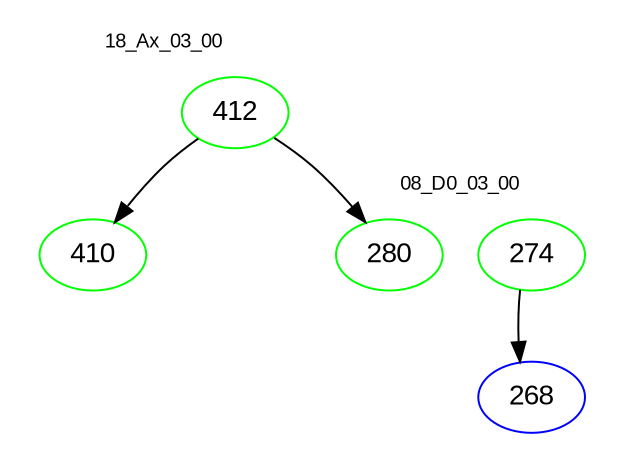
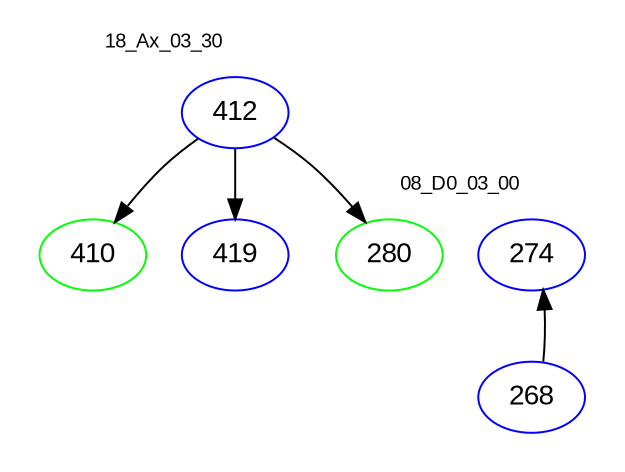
cluster "18_Ax_03_00": label "18_Ax_03_00" -> "18_Ax_03_30"
node "412": color green -> blue
node "419": added
node "274": color green -> blue
edge "274" -> "268": reversed
